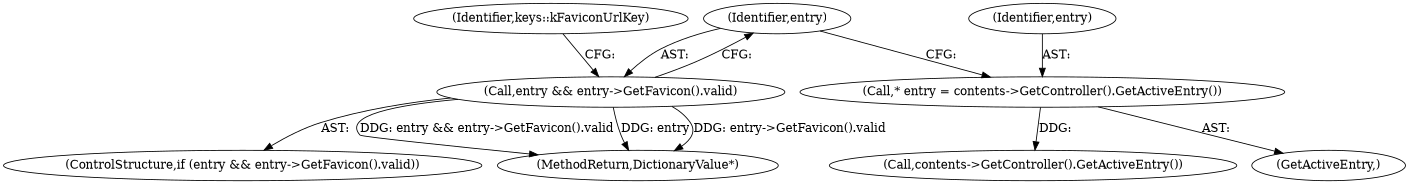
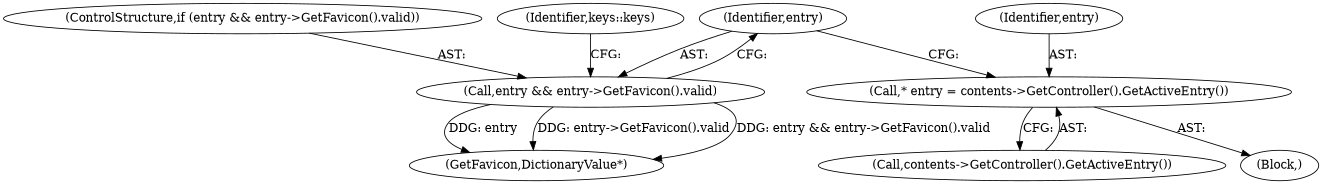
node "(Identifier,keys::kFaviconUrlKey)": label "(Identifier,keys::kFaviconUrlKey)" -> "(Identifier,keys::keys)"
edge "(Call,entry && entry->GetFavicon().valid)" -> "(ControlStructure,if (entry && entry->GetFavicon().valid))": reversed
edge "(Call,* entry = contents->GetController().GetActiveEntry())" -> "(Call,contents->GetController().GetActiveEntry())": label "DDG: " -> "CFG: "
edge "(Call,contents->GetController().GetActiveEntry())" -> "(Call,* entry = contents->GetController().GetActiveEntry())": added, label "AST:"
node "(MethodReturn,DictionaryValue*)": label "(MethodReturn,DictionaryValue*)" -> "(GetFavicon,DictionaryValue*)"
node "(GetActiveEntry,)": label "(GetActiveEntry,)" -> "(Block,)"
